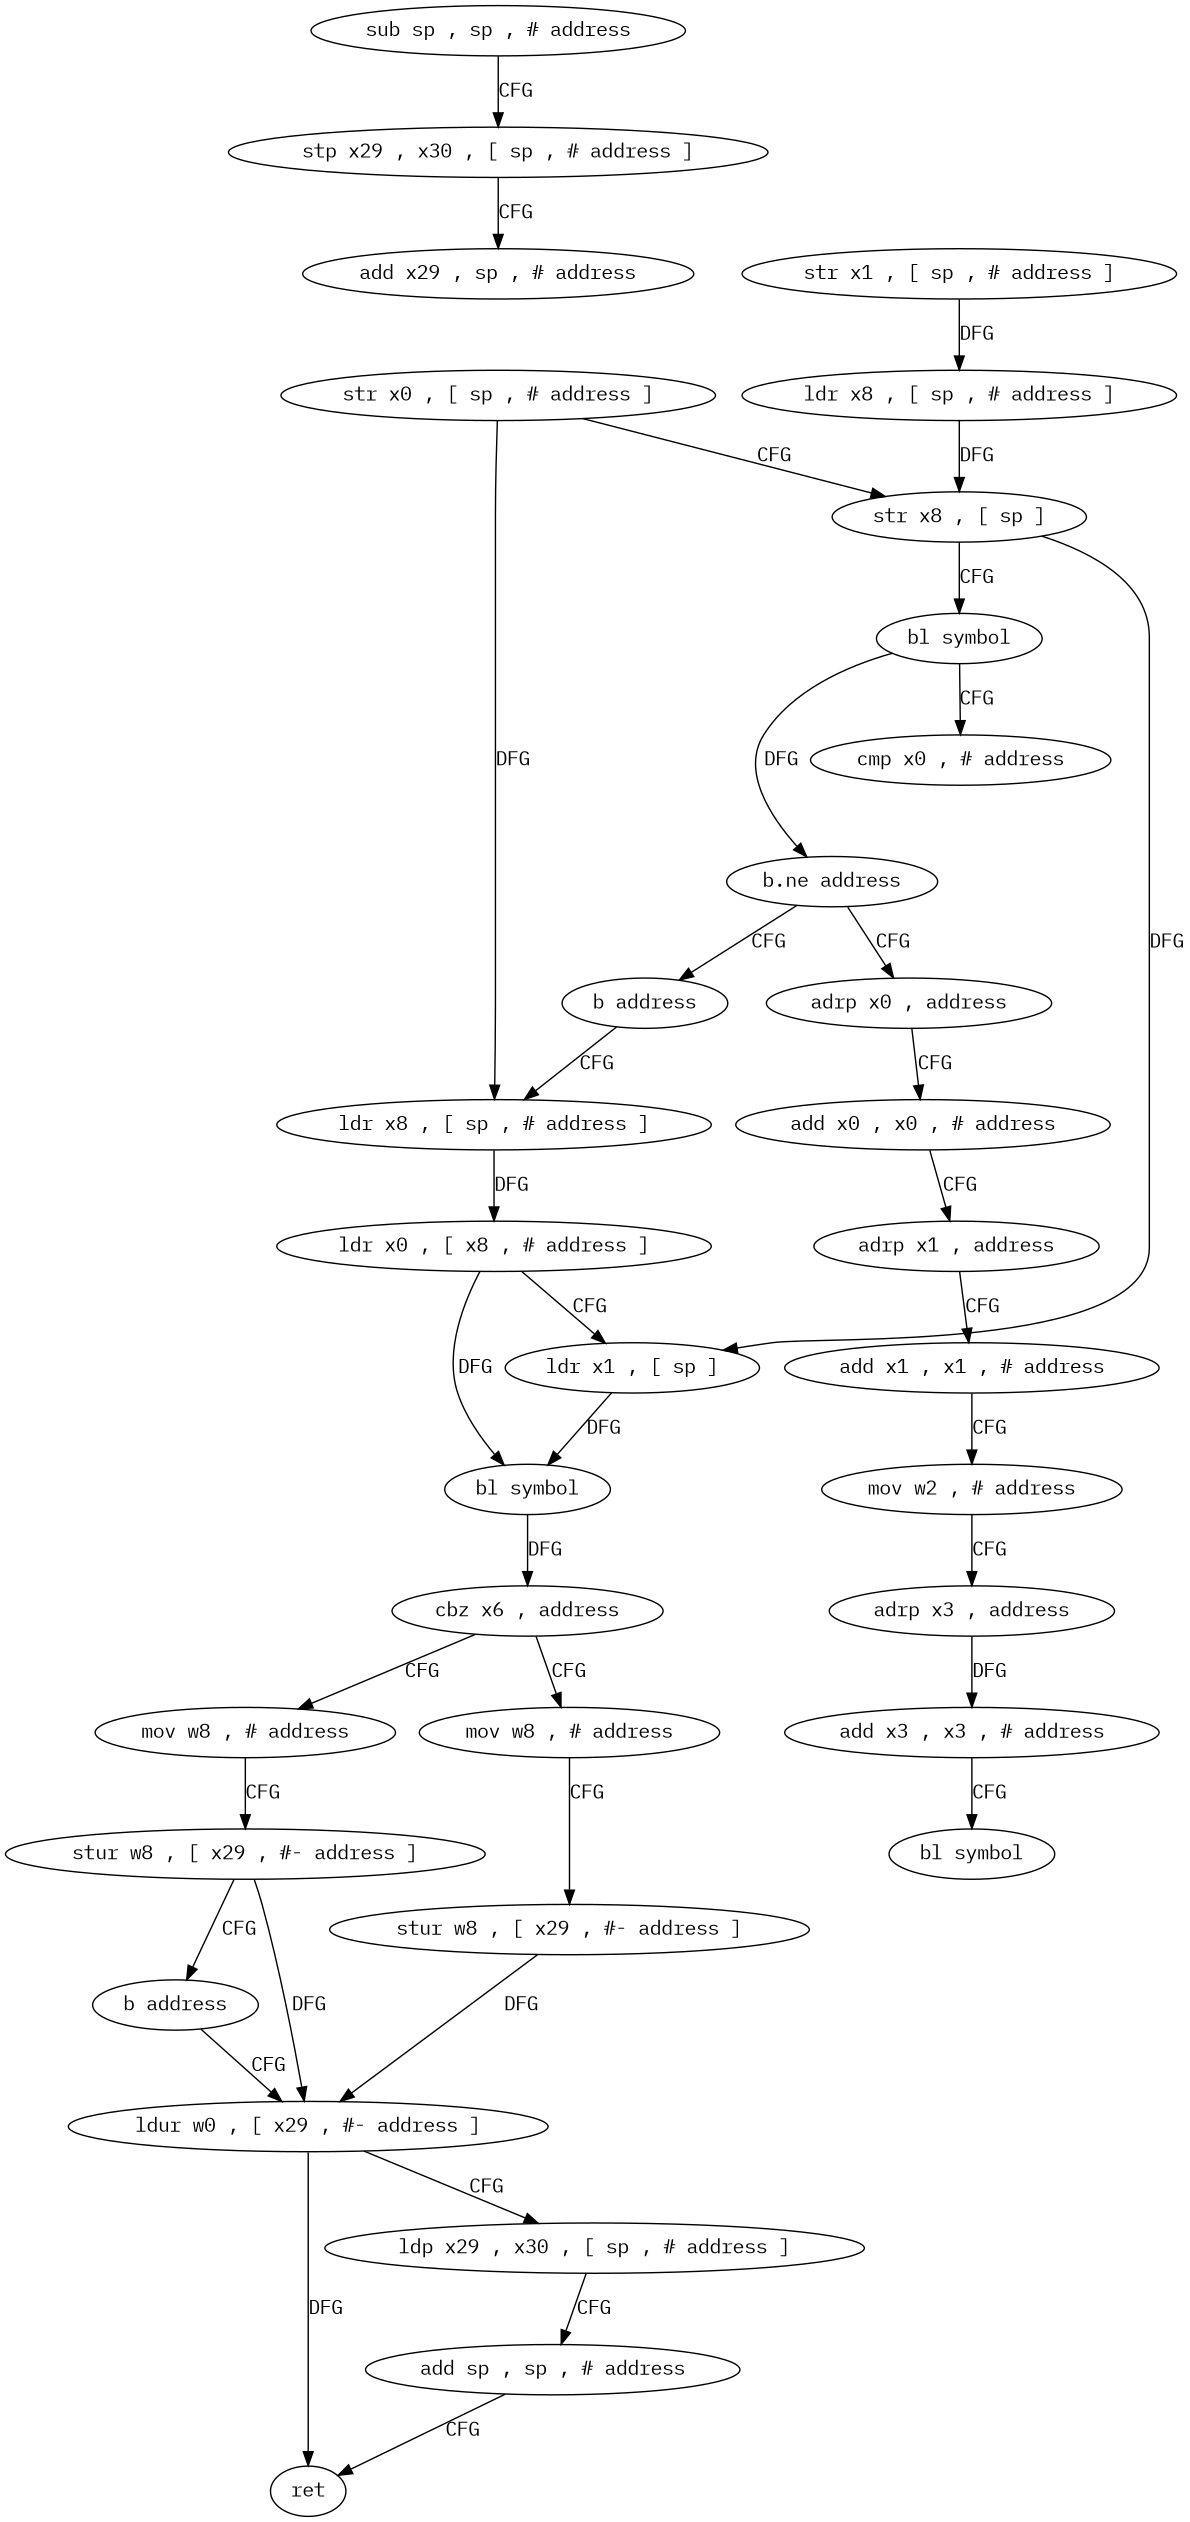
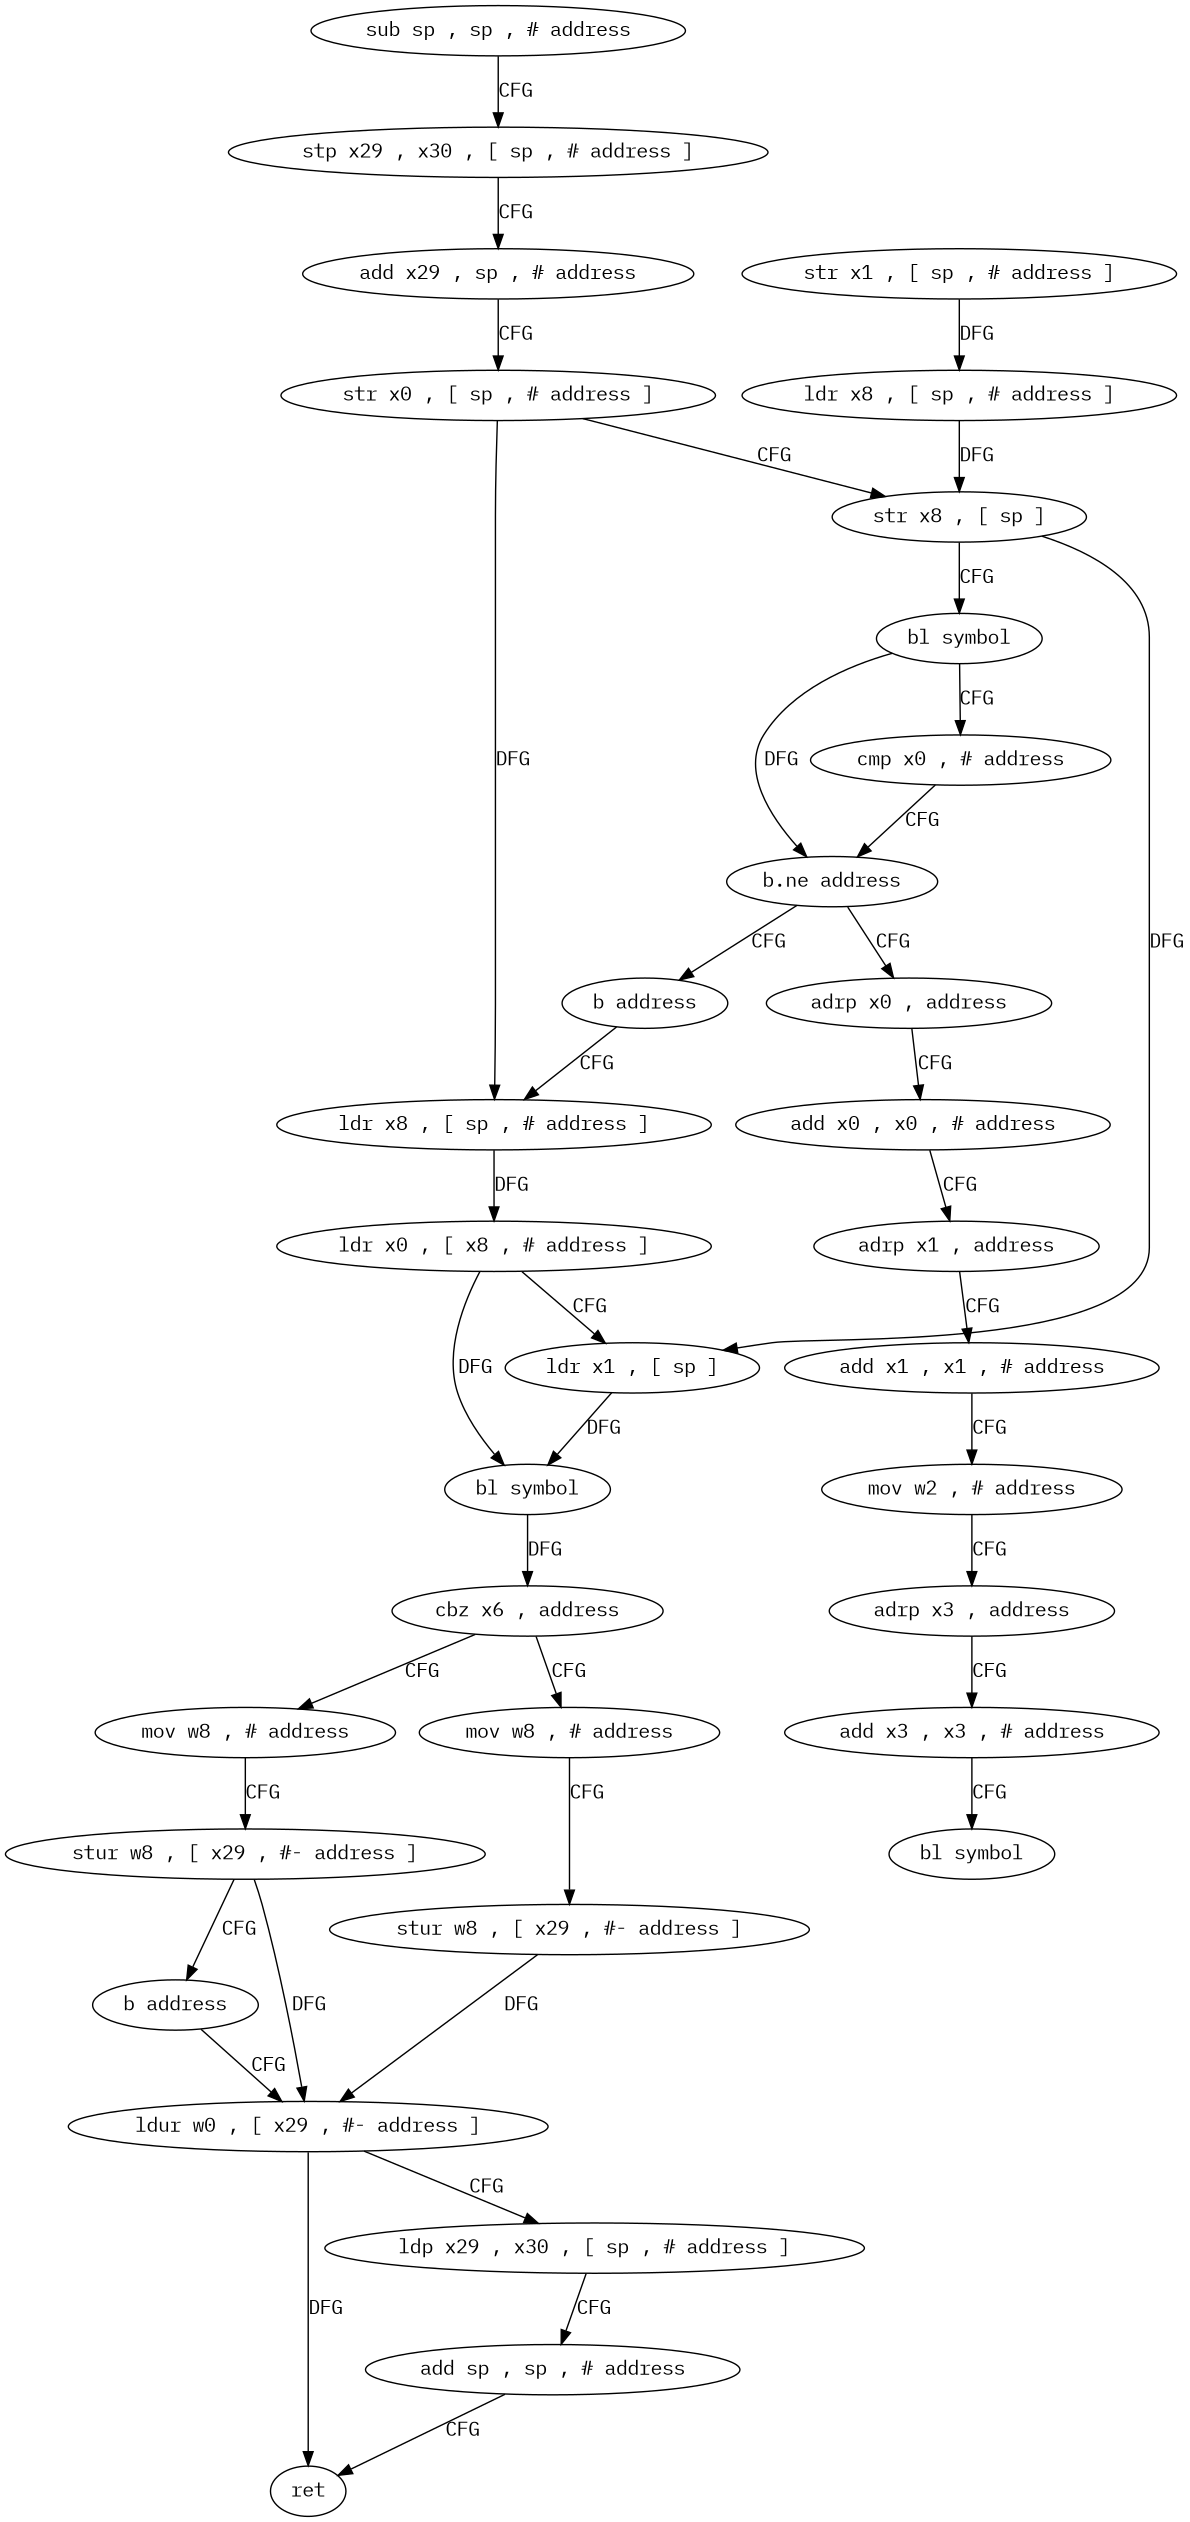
edge "add x29 , sp , # address" -> "str x0 , [ sp , # address ]": added, label "CFG"
edge "cmp x0 , # address" -> "b.ne address": added, label "CFG"
edge "adrp x3 , address" -> "add x3 , x3 , # address": label "DFG" -> "CFG"
